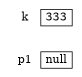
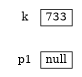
node "k": text "333" -> "733"
